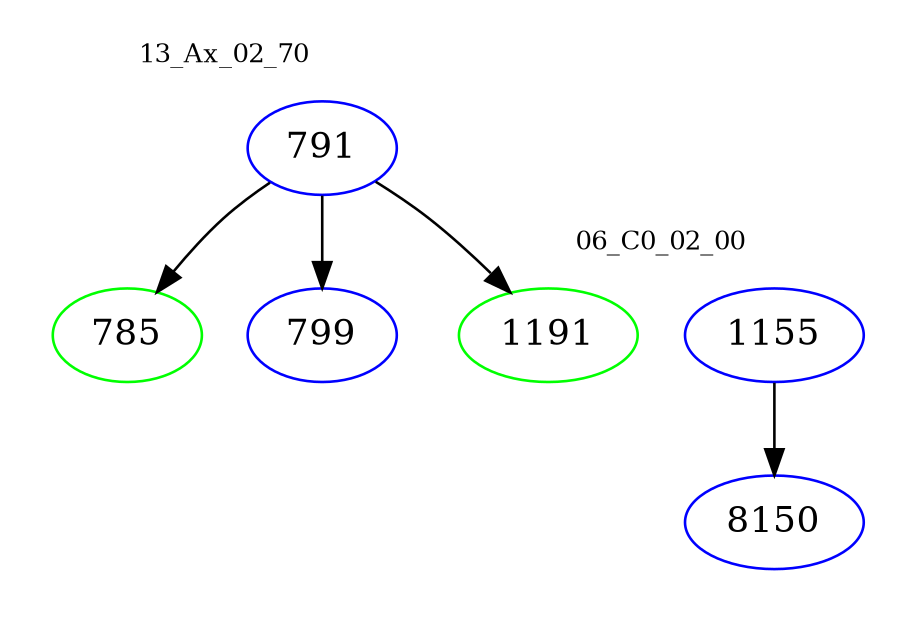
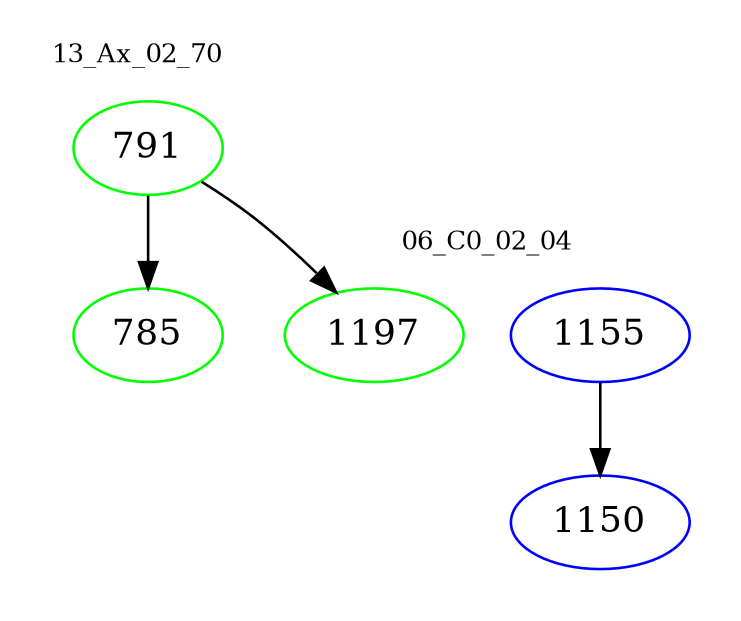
node "791": color blue -> green
cluster "06_C0_02_00": label "06_C0_02_00" -> "06_C0_02_04"
node "799": removed
node "1191": label "1191" -> "1197"
node "8150": label "8150" -> "1150"
